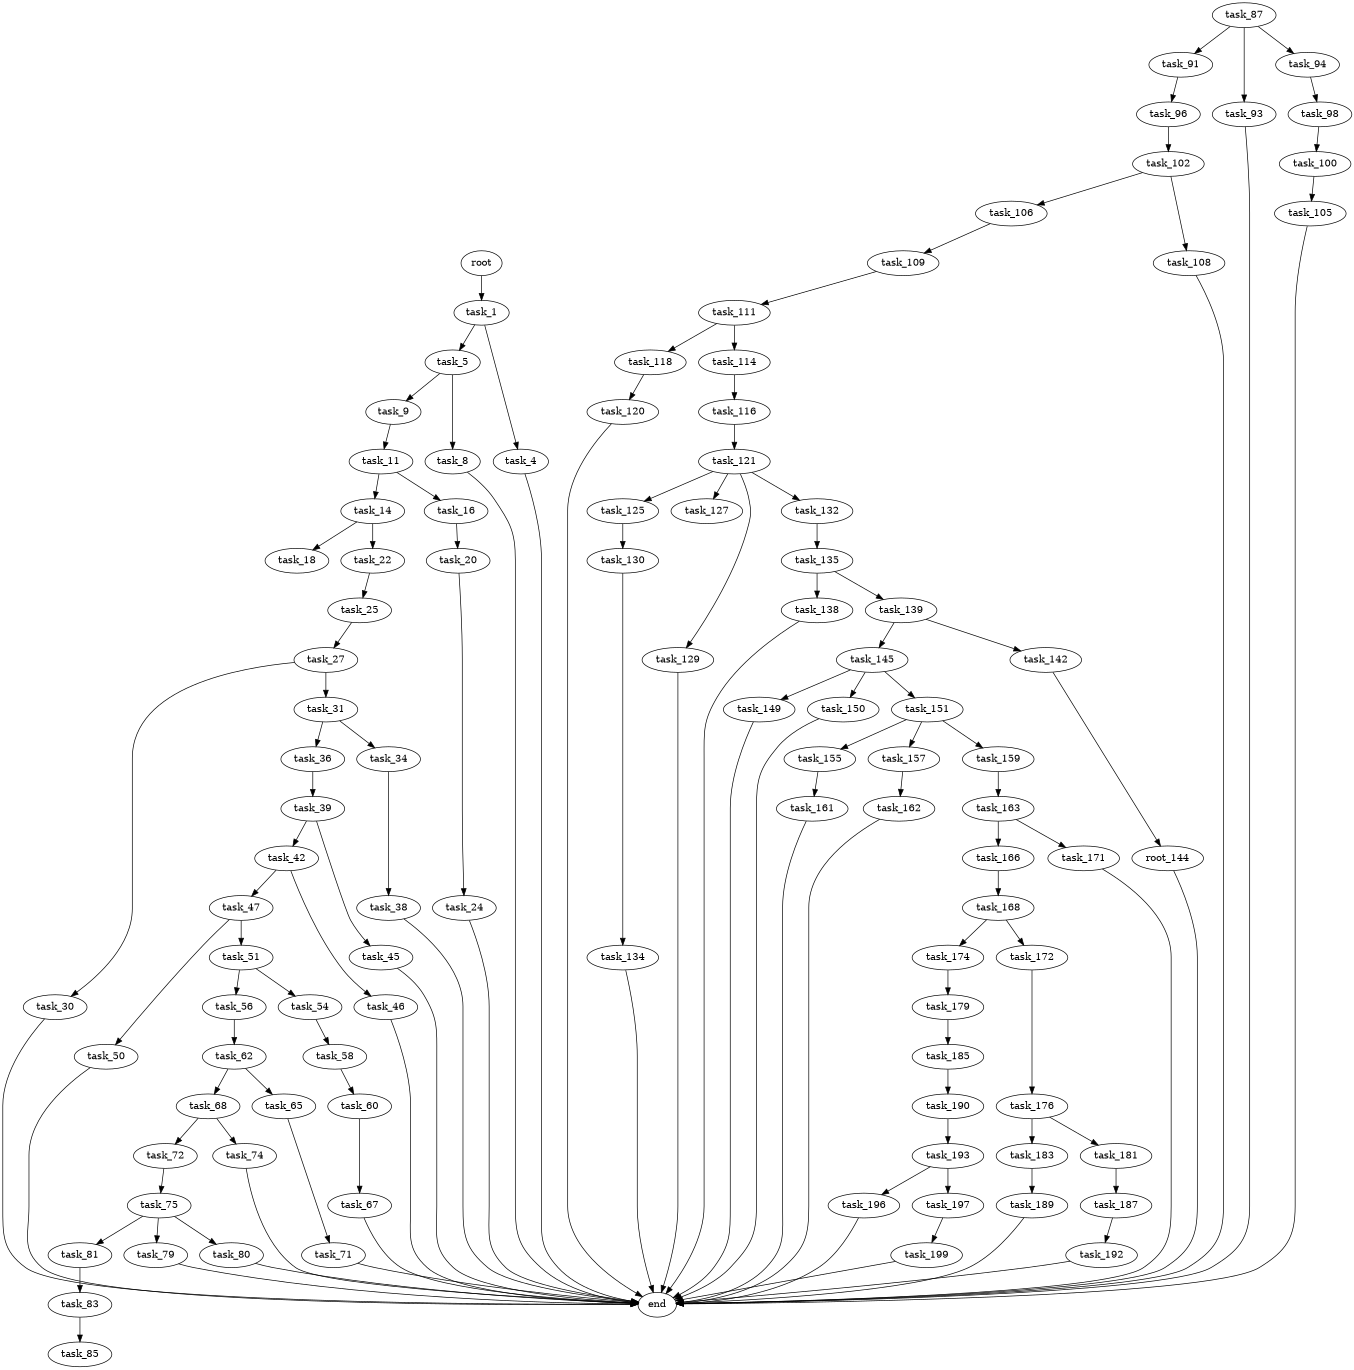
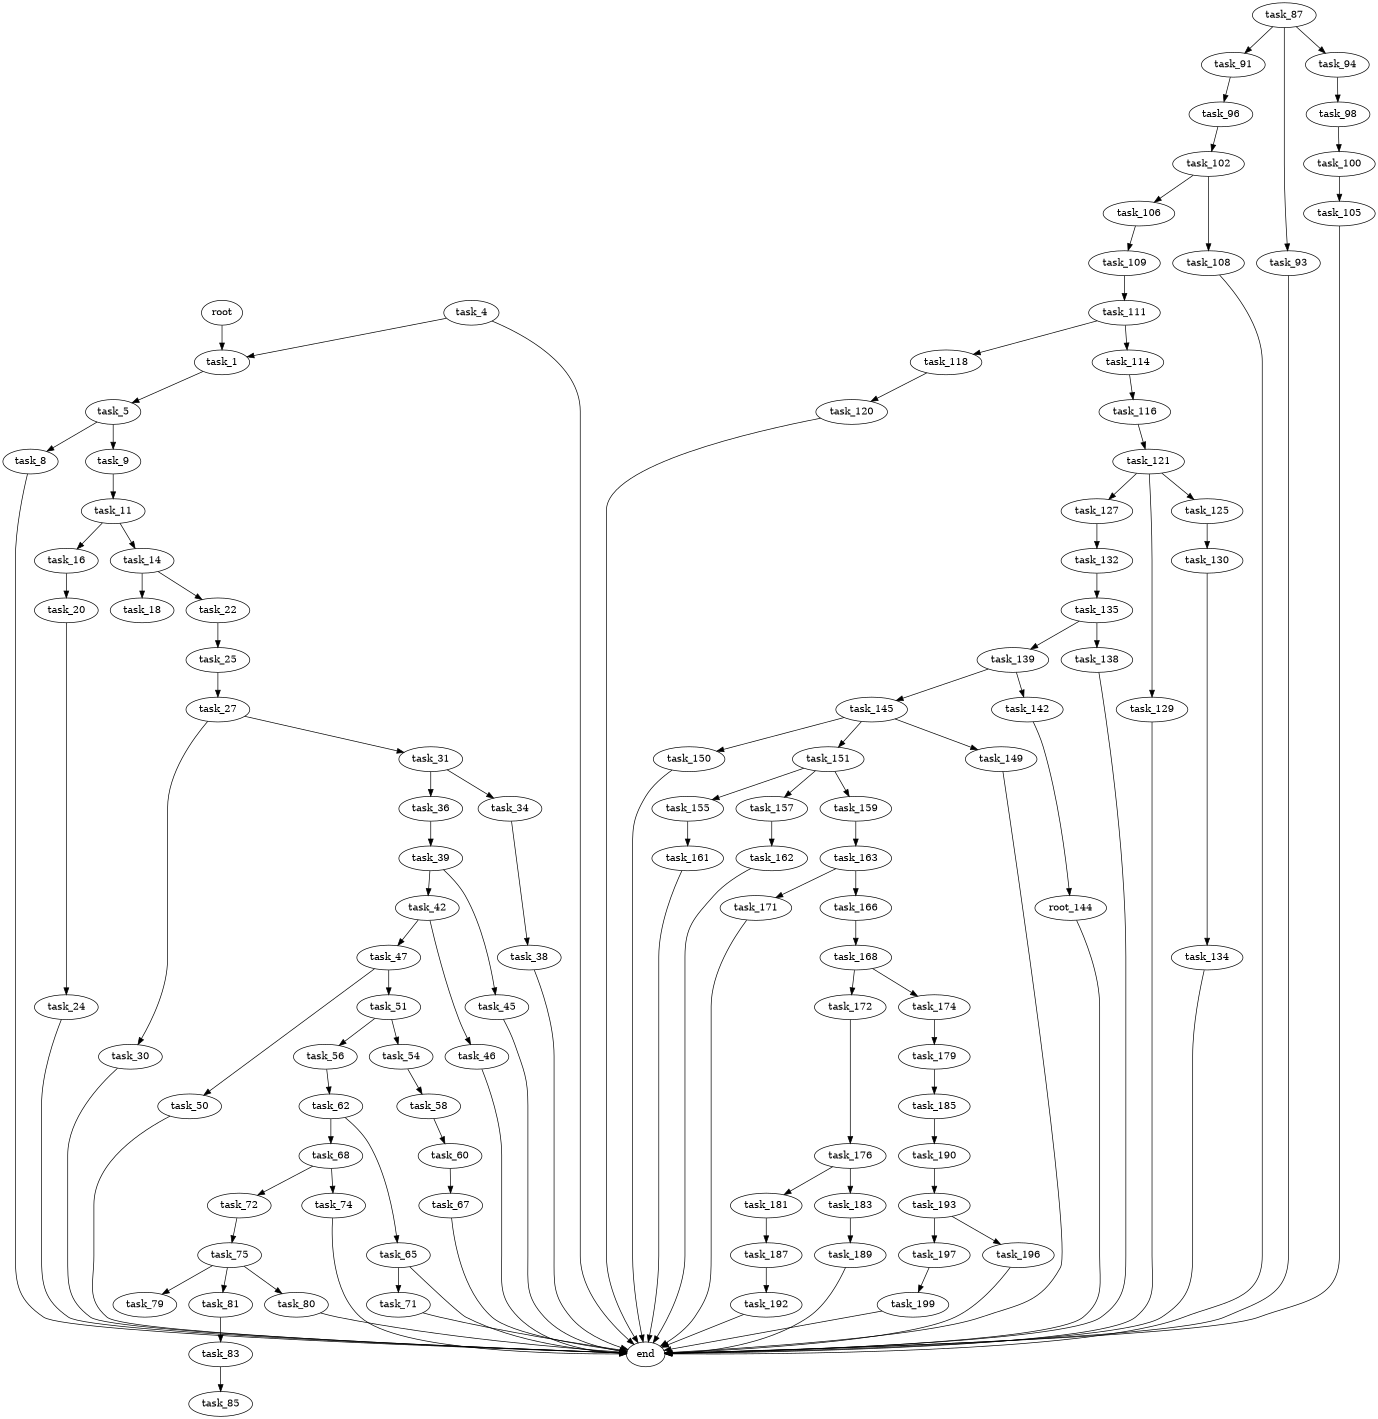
edge "task_1" -> "task_4": reversed
edge "task_121" -> "task_132": now "task_127" -> "task_132"
edge "task_79" -> "end": now "task_65" -> "end"
